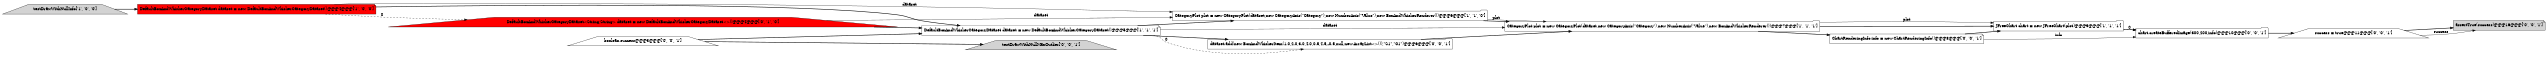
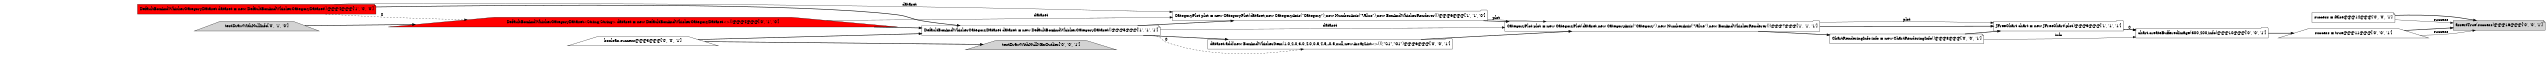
node "testDrawWithNullInfo['1', '0', '0']": removed
node "success = false@@@14@@@['0', '0', '1']": added
node "testDrawWithNullInfo['0', '1', '0']": added
